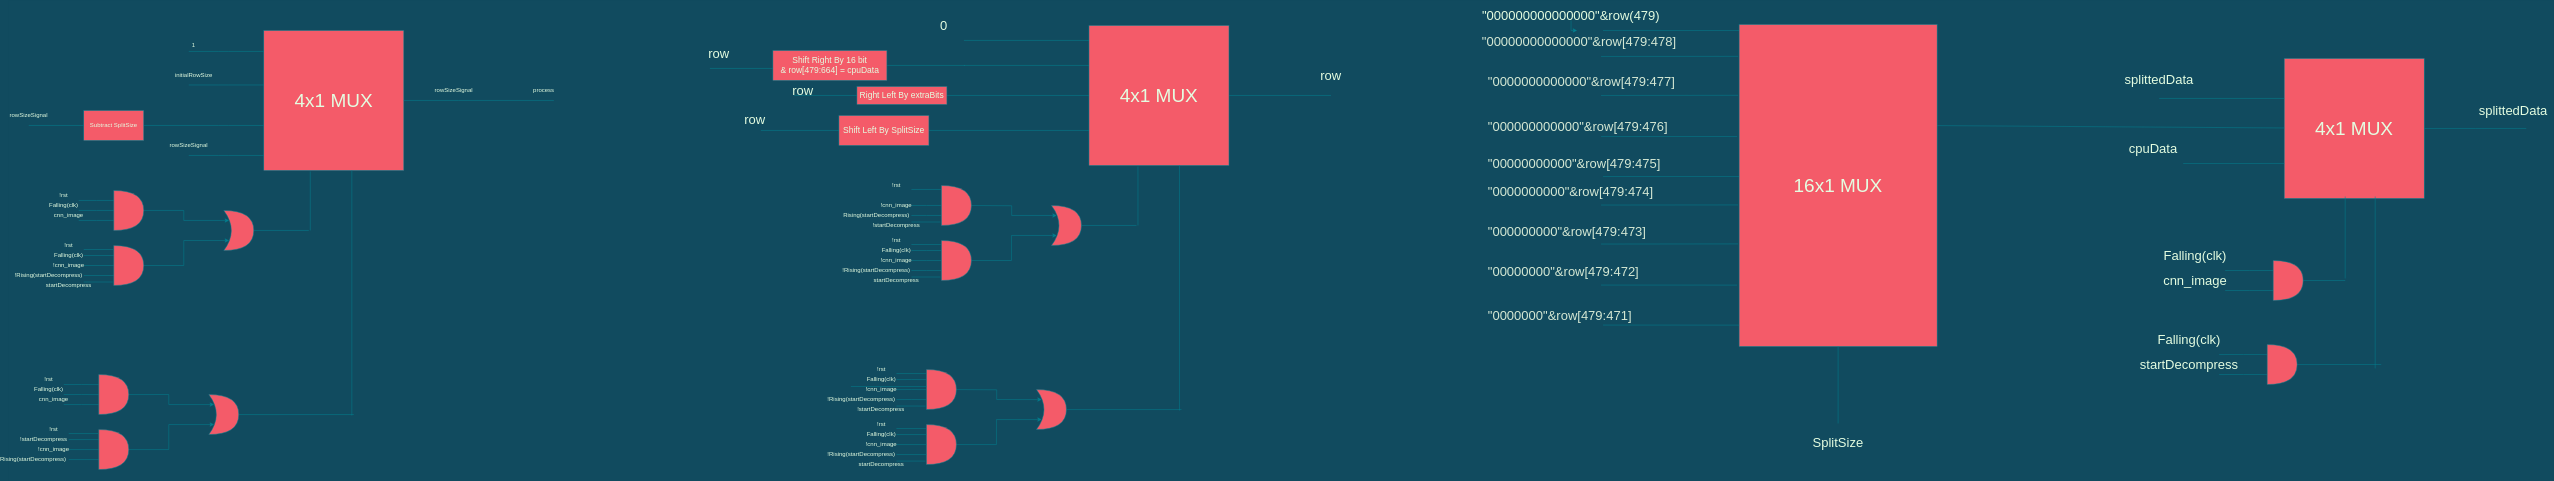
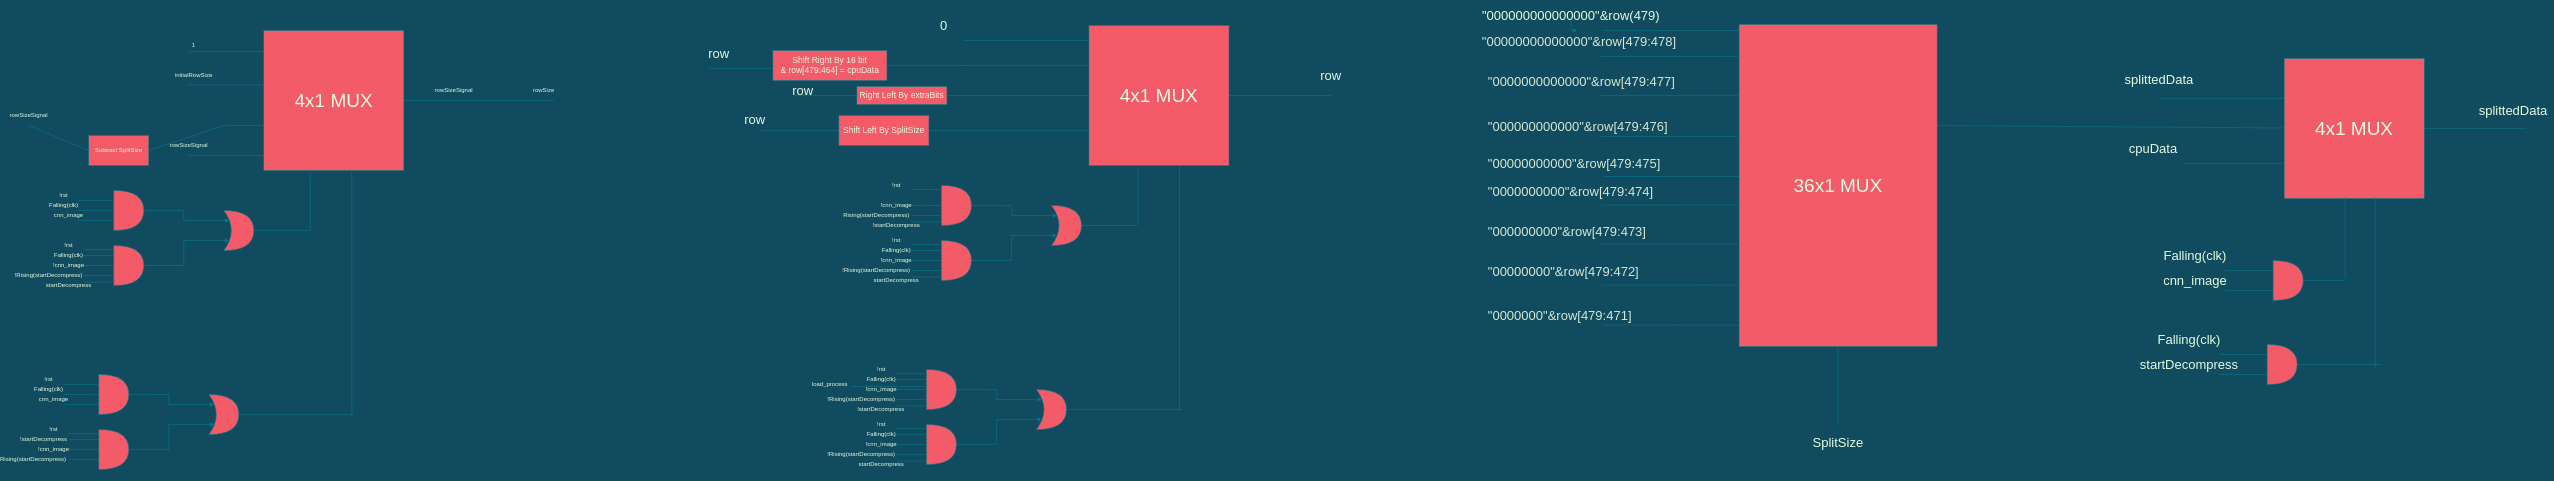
node "Shift Right By 16 bit & row[479:664] = cpuData": label "Shift Right By 16 bit & row[479:664] = cpuData" -> "Shift Right By 16 bit & row[479:464] = cpuData"
node "process": label "process" -> "rowSize"
node "Subtract SplitSize": moved (114, 125) -> (119, 150)
node "16x1 MUX": label "16x1 MUX" -> "36x1 MUX"
node "load_process": added
